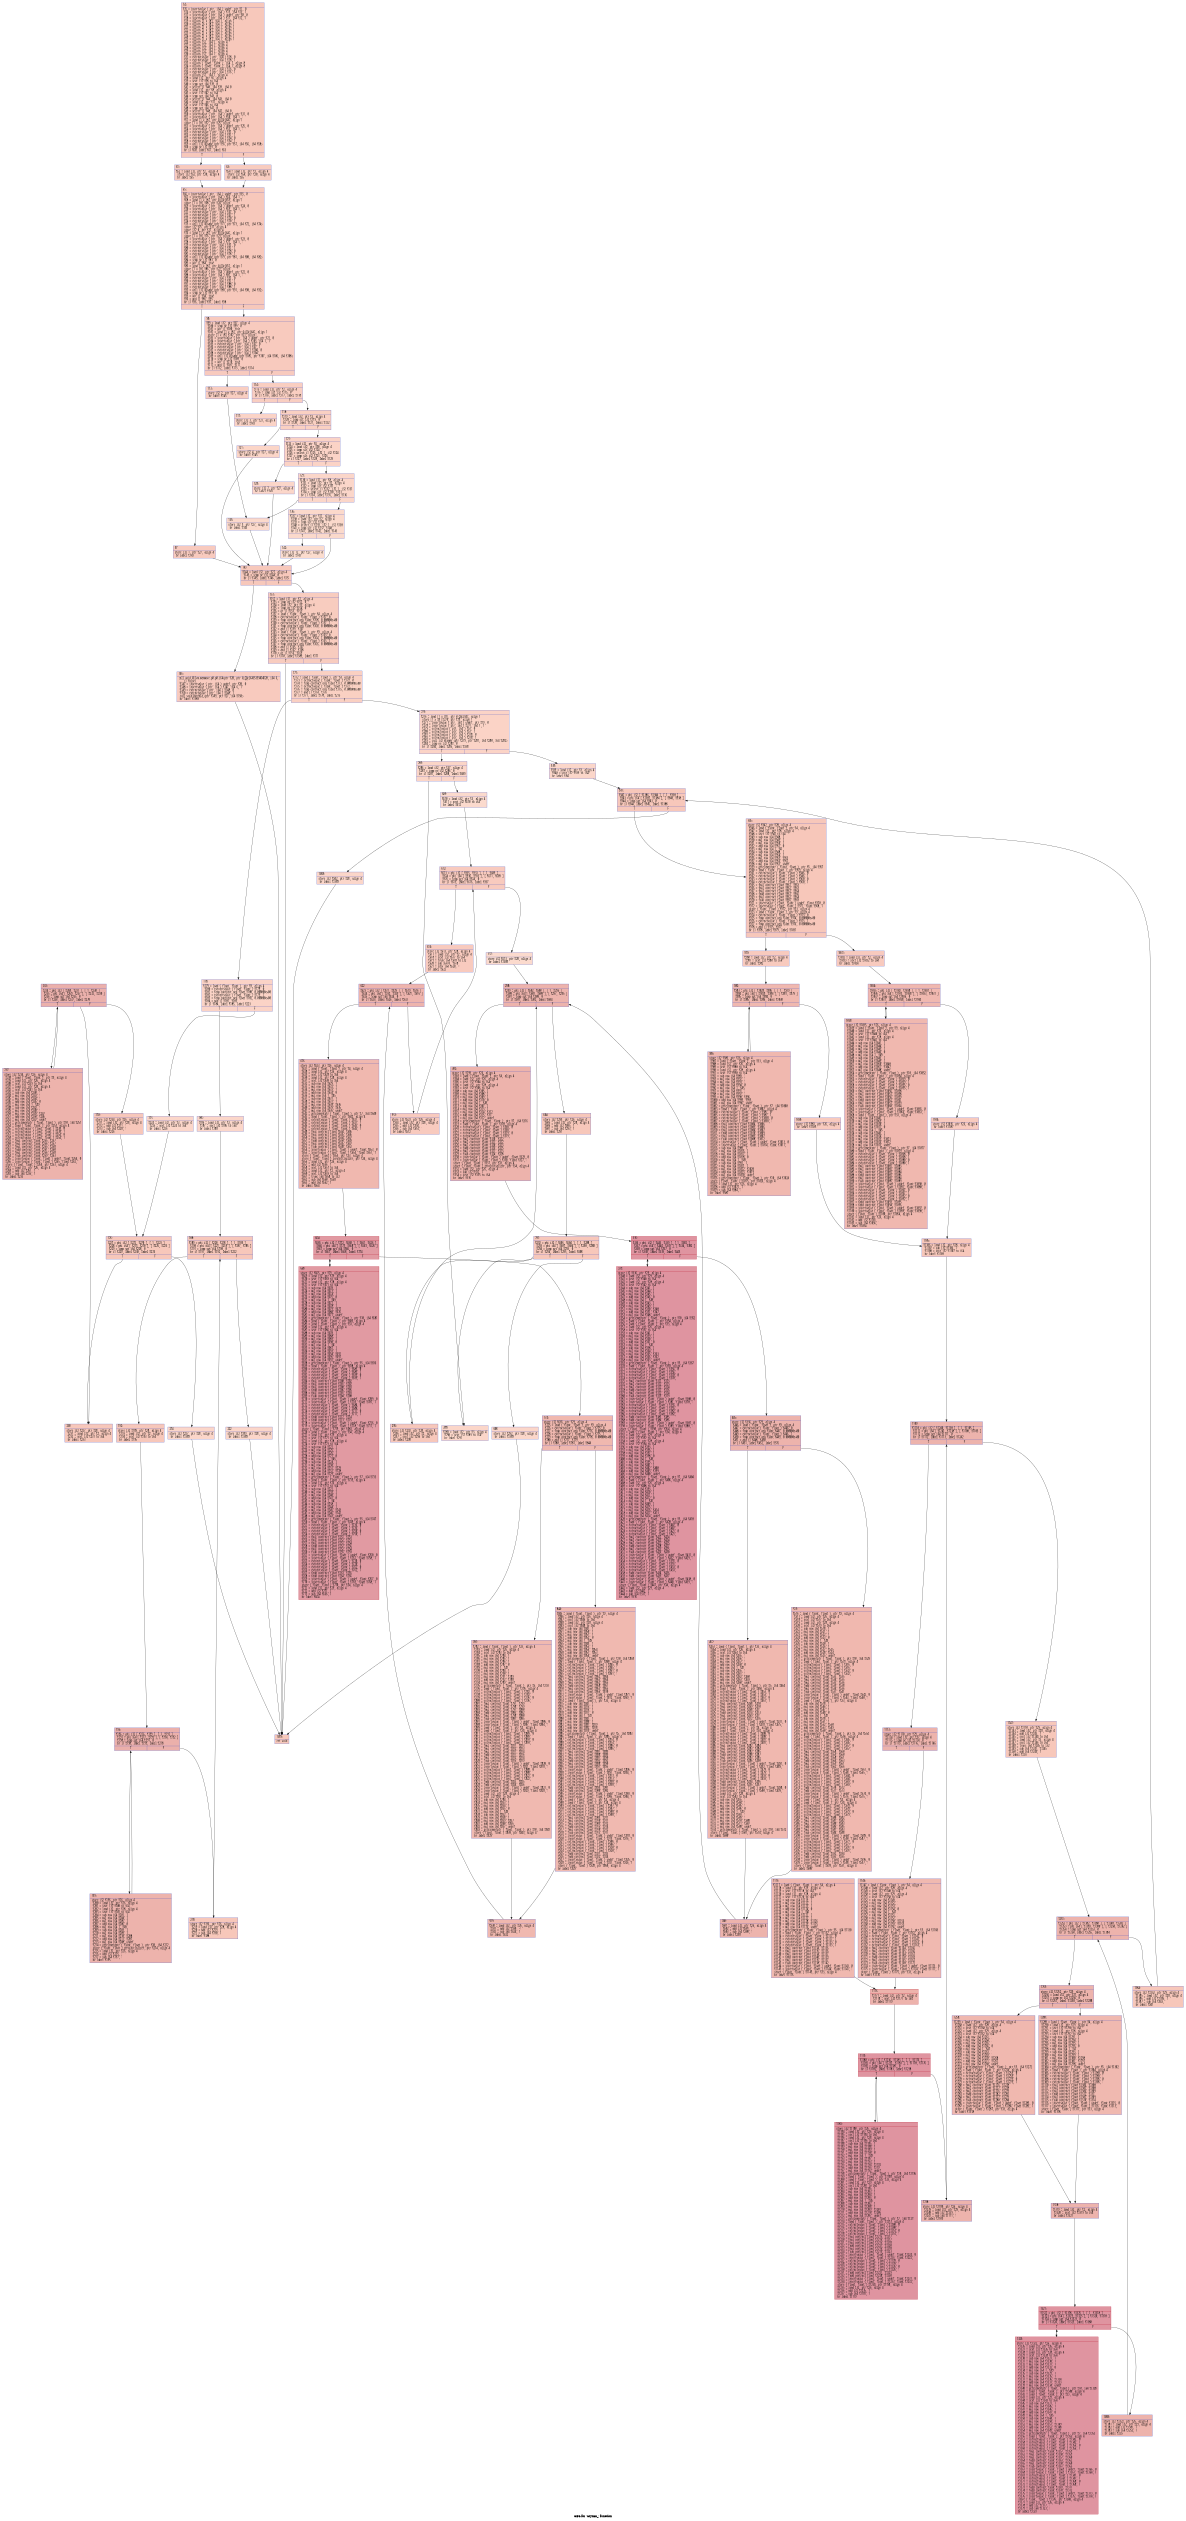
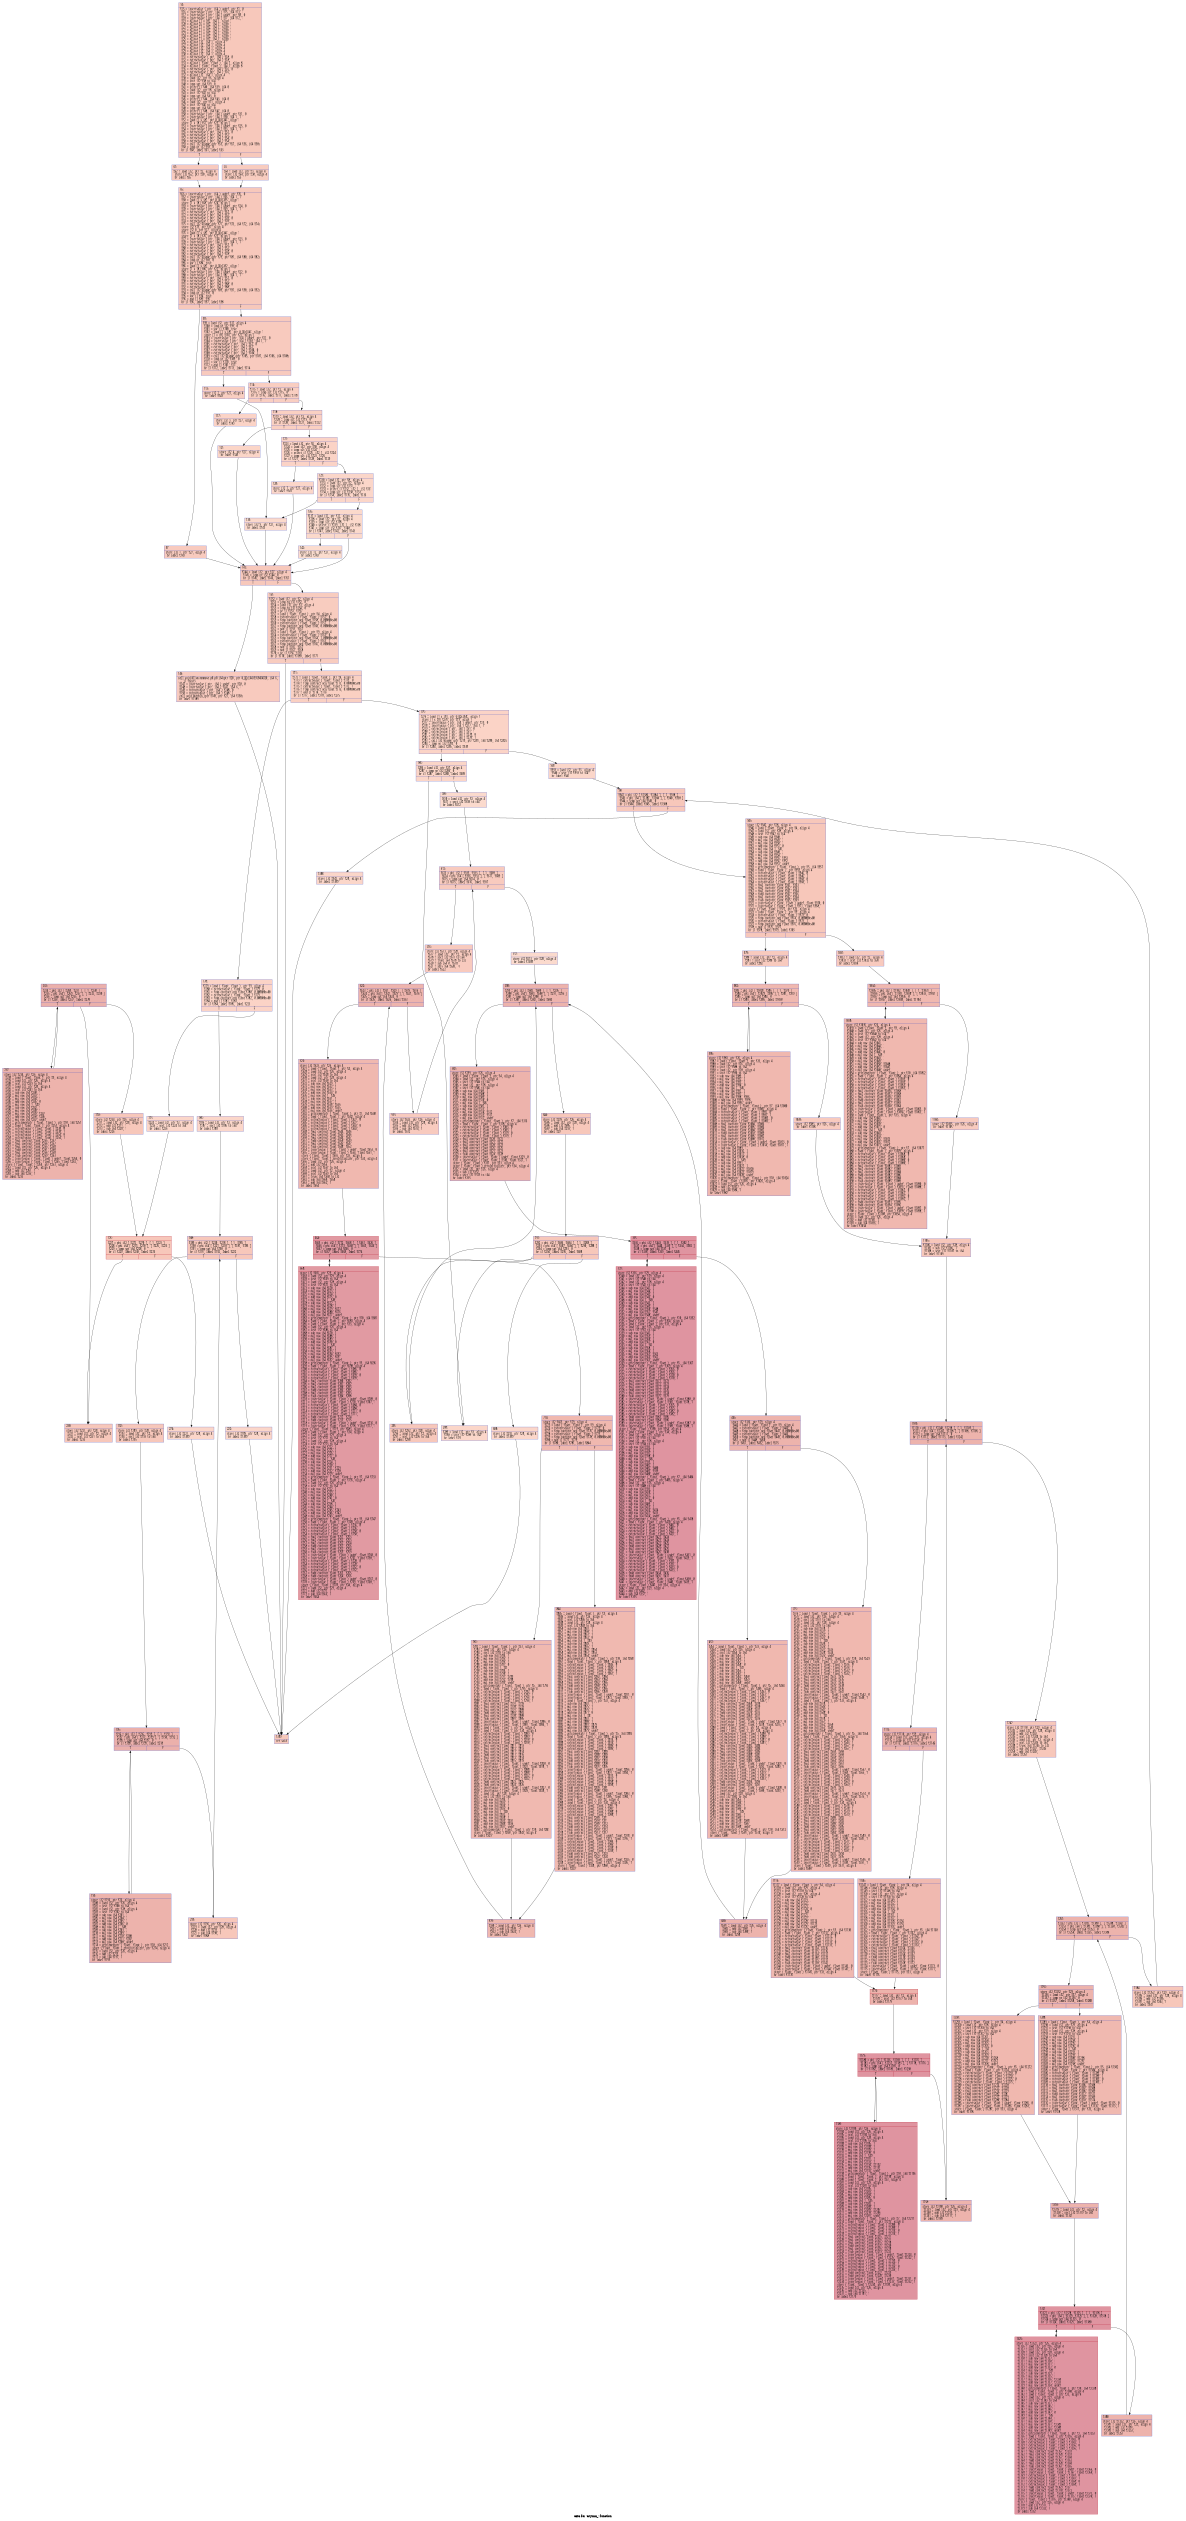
edge "117:" -> "143:": added
node "226:": color #3d50c3ff -> #b70d28ff
